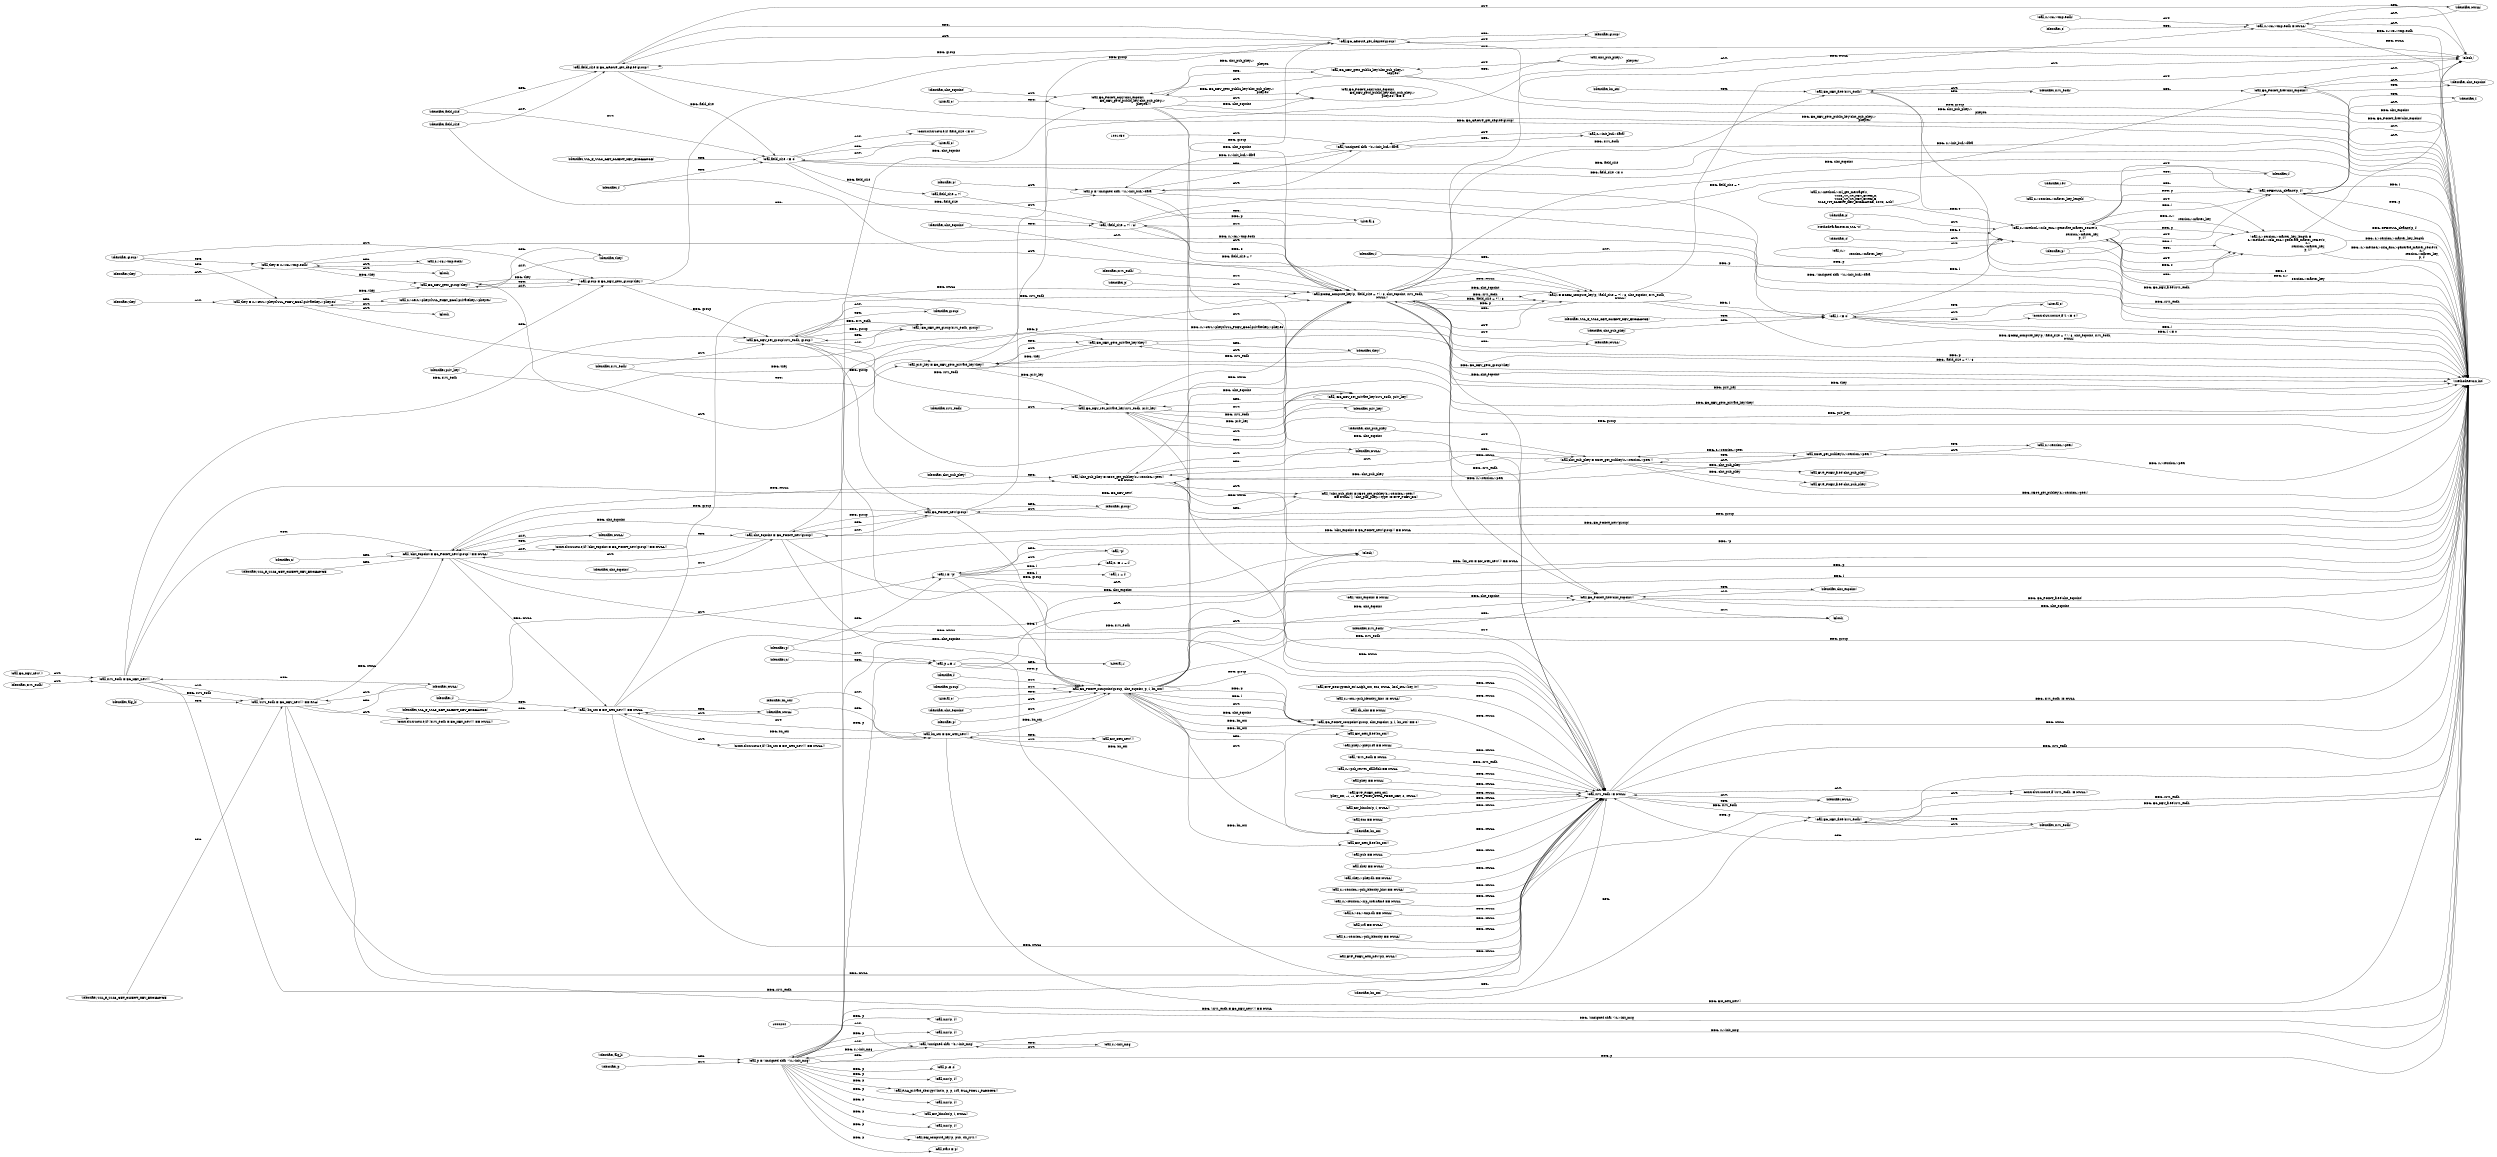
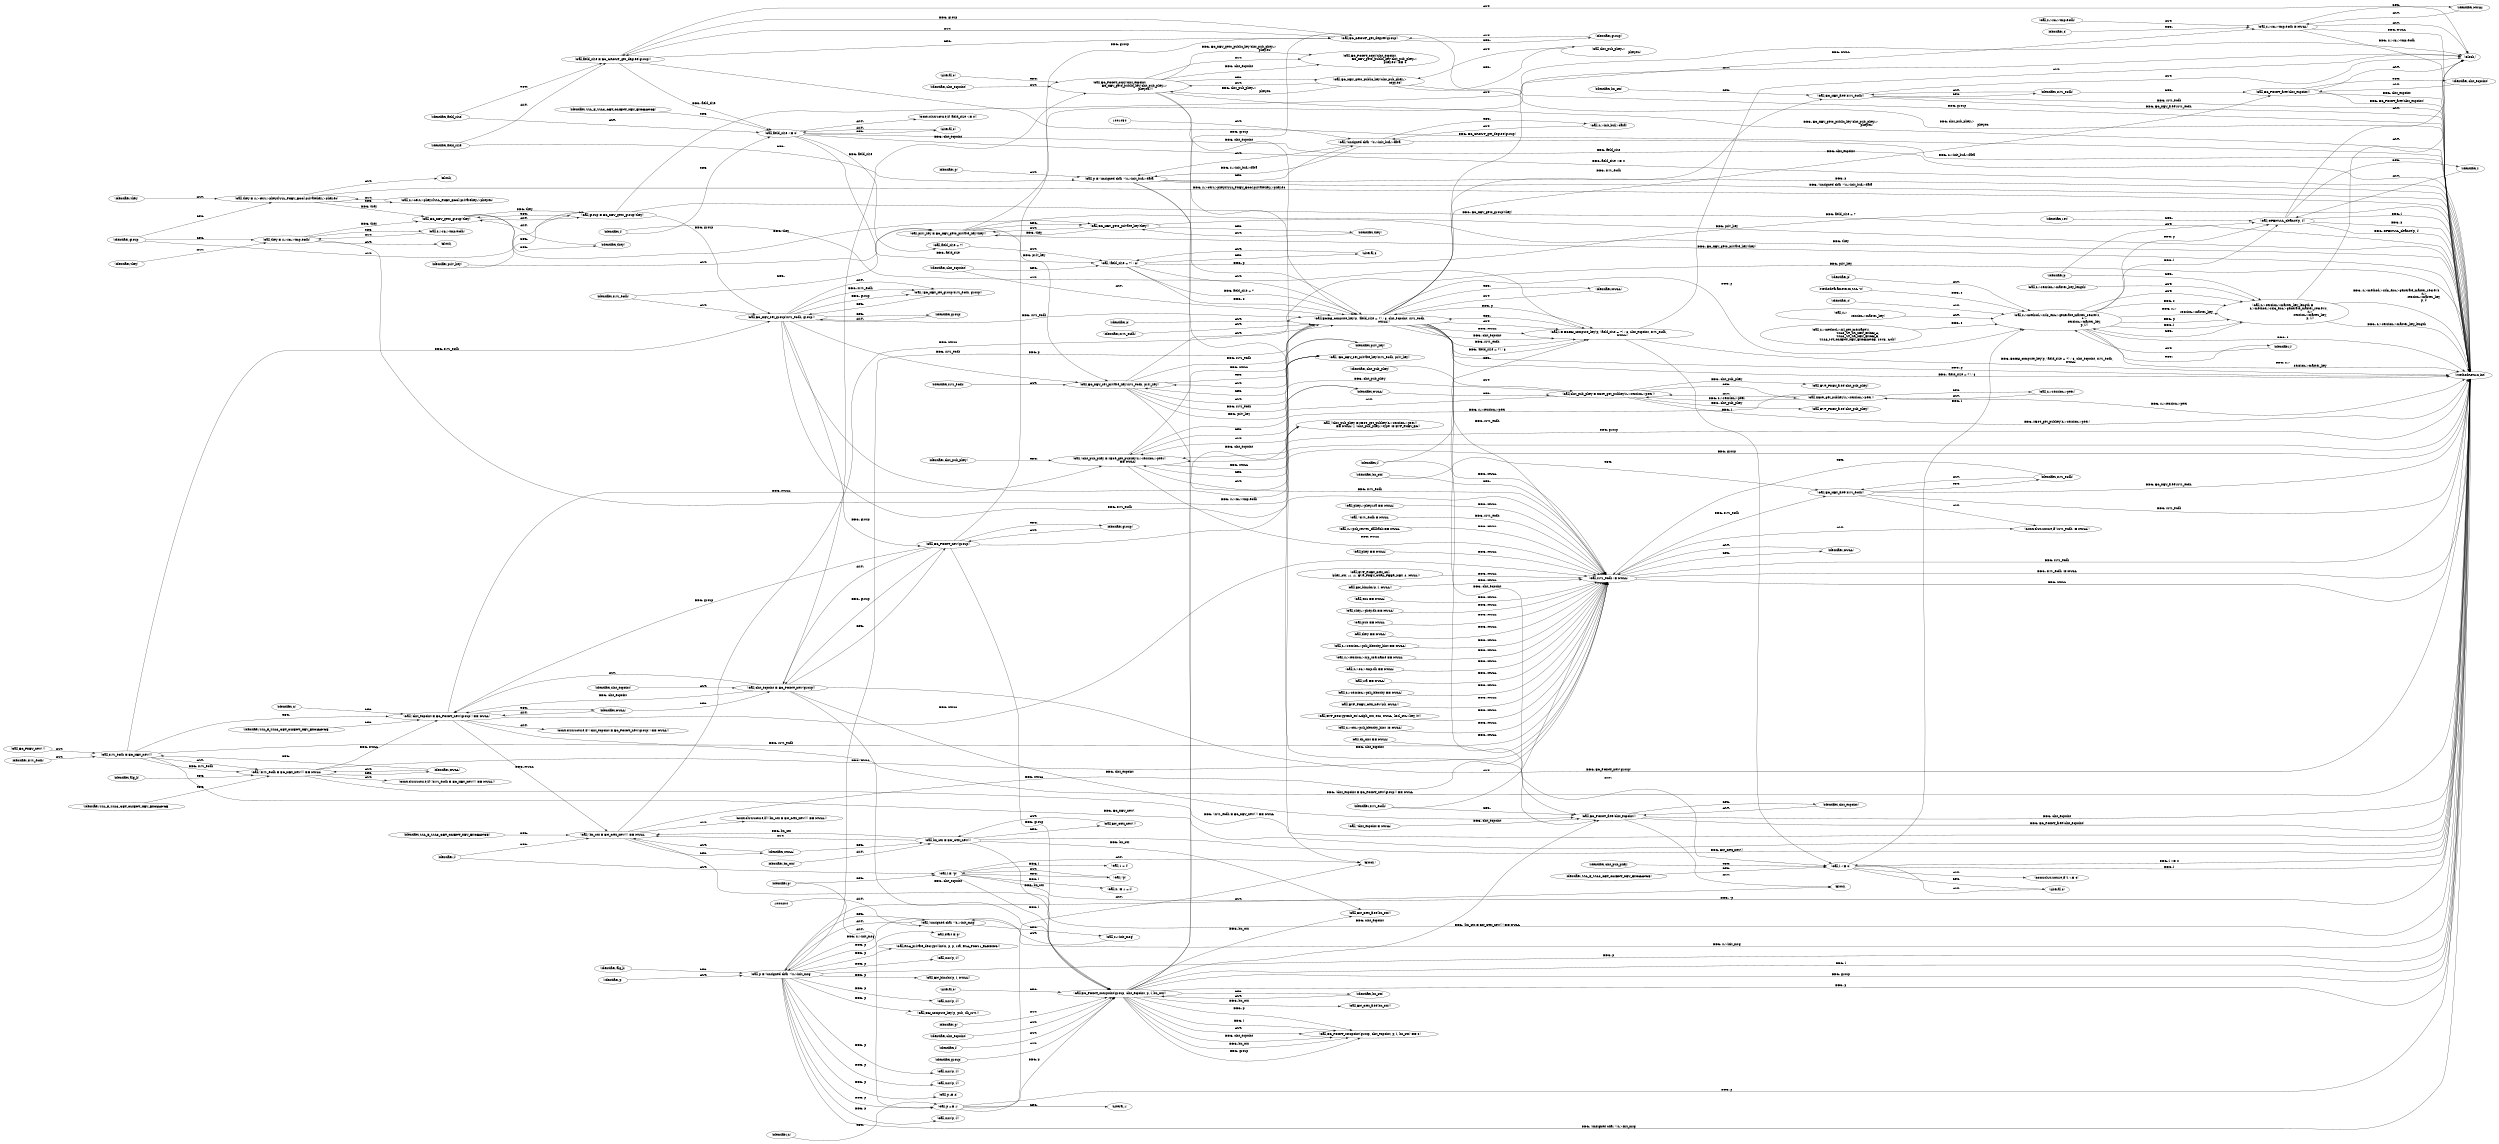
edge "(Call,(field_size + 7) / 8)" -> "(Call,OPENSSL_cleanse(p, i))": now "(Call,(field_size + 7) / 8)" -> "(MethodReturn,int)"
node "(Call,EC_KEY_new())": label "(Call,EC_KEY_new())" -> "(Call,EC_PKEY_new())"
node "(Call,(srvr_ecdh = EC_KEY_new()) == RSA)": label "(Call,(srvr_ecdh = EC_KEY_new()) == RSA)" -> "(Call,(srvr_ecdh = EC_KEY_new()) == NULL)"
